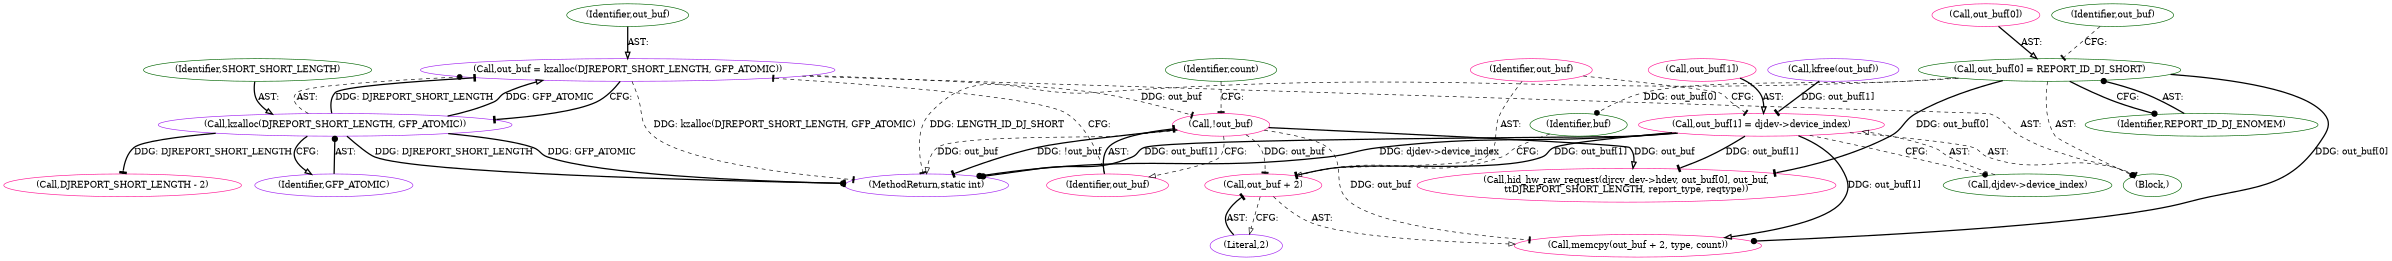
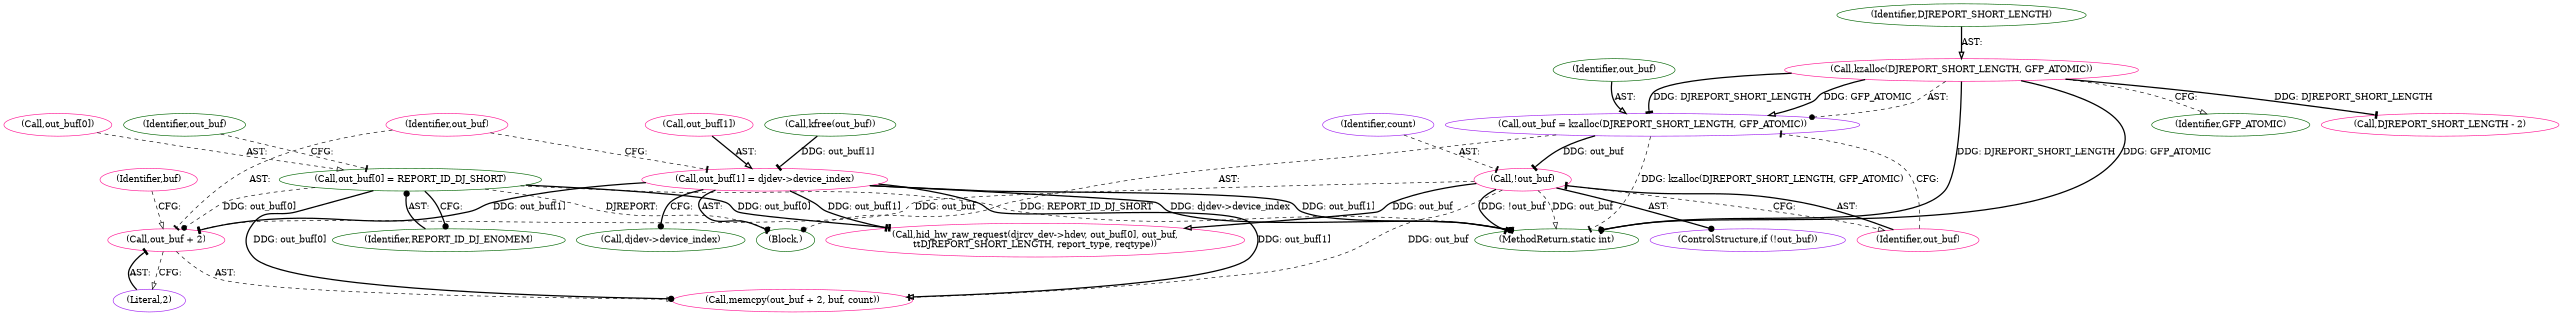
edge "(Call,out_buf[0])" -> "(Call,out_buf[0] = REPORT_ID_DJ_SHORT)": style bold -> dashed
node "(Identifier,SHORT_SHORT_LENGTH)": label "(Identifier,SHORT_SHORT_LENGTH)" -> "(Identifier,DJREPORT_SHORT_LENGTH)"
node "(Identifier,count)": color darkgreen -> purple
node "(Call,kfree(out_buf))": color purple -> darkgreen
edge "(Call,out_buf[0] = REPORT_ID_DJ_SHORT)" -> "(Identifier,buf)": now "(Call,out_buf[0] = REPORT_ID_DJ_SHORT)" -> "(Call,out_buf + 2)"
edge "(Call,out_buf = kzalloc(DJREPORT_SHORT_LENGTH, GFP_ATOMIC))" -> "(Call,!out_buf)": style dashed -> bold
edge "(Identifier,count)" -> "(Call,!out_buf)": label "CFG: " -> "AST: "
edge "(Call,out_buf = kzalloc(DJREPORT_SHORT_LENGTH, GFP_ATOMIC))" -> "(Call,kzalloc(DJREPORT_SHORT_LENGTH, GFP_ATOMIC))": removed, label "CFG:"
node "(Call,kzalloc(DJREPORT_SHORT_LENGTH, GFP_ATOMIC))": color purple -> deeppink
edge "(Call,out_buf[0] = REPORT_ID_DJ_SHORT)" -> "(MethodReturn,static int)": label "DDG: LENGTH_ID_DJ_SHORT" -> "DDG: REPORT_ID_DJ_SHORT"
node "(Identifier,buf)": color darkgreen -> deeppink
edge "(Call,out_buf[0] = REPORT_ID_DJ_SHORT)" -> "(Block,)": label "AST: " -> "DJREPORT: "
edge "(Call,djdev->device_index)" -> "(Call,out_buf[1] = djdev->device_index)": removed, label "AST:"
edge "(Call,kzalloc(DJREPORT_SHORT_LENGTH, GFP_ATOMIC))" -> "(Identifier,GFP_ATOMIC)": style bold -> dashed
edge "(Call,out_buf[1] = djdev->device_index)" -> "(Call,djdev->device_index)": style dashed -> bold
edge "(Identifier,GFP_ATOMIC)" -> "(Call,kzalloc(DJREPORT_SHORT_LENGTH, GFP_ATOMIC))": removed, label "AST:"
edge "(Call,out_buf[1] = djdev->device_index)" -> "(Block,)": style dashed -> bold
node "(Identifier,GFP_ATOMIC)": color purple -> darkgreen
node "(MethodReturn,static int)": color purple -> darkgreen
node "(ControlStructure,if (!out_buf))": added
node "(Call,memcpy(out_buf + 2, type, count))": label "(Call,memcpy(out_buf + 2, type, count))" -> "(Call,memcpy(out_buf + 2, buf, count))"
